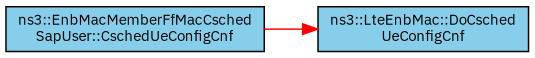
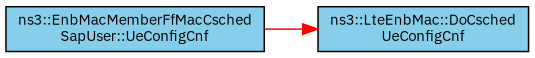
node "ns3::EnbMacMemberFfMacCsched SapUser::CschedUeConfigCnf": label "ns3::EnbMacMemberFfMacCsched SapUser::CschedUeConfigCnf" -> "ns3::EnbMacMemberFfMacCsched SapUser::UeConfigCnf"
